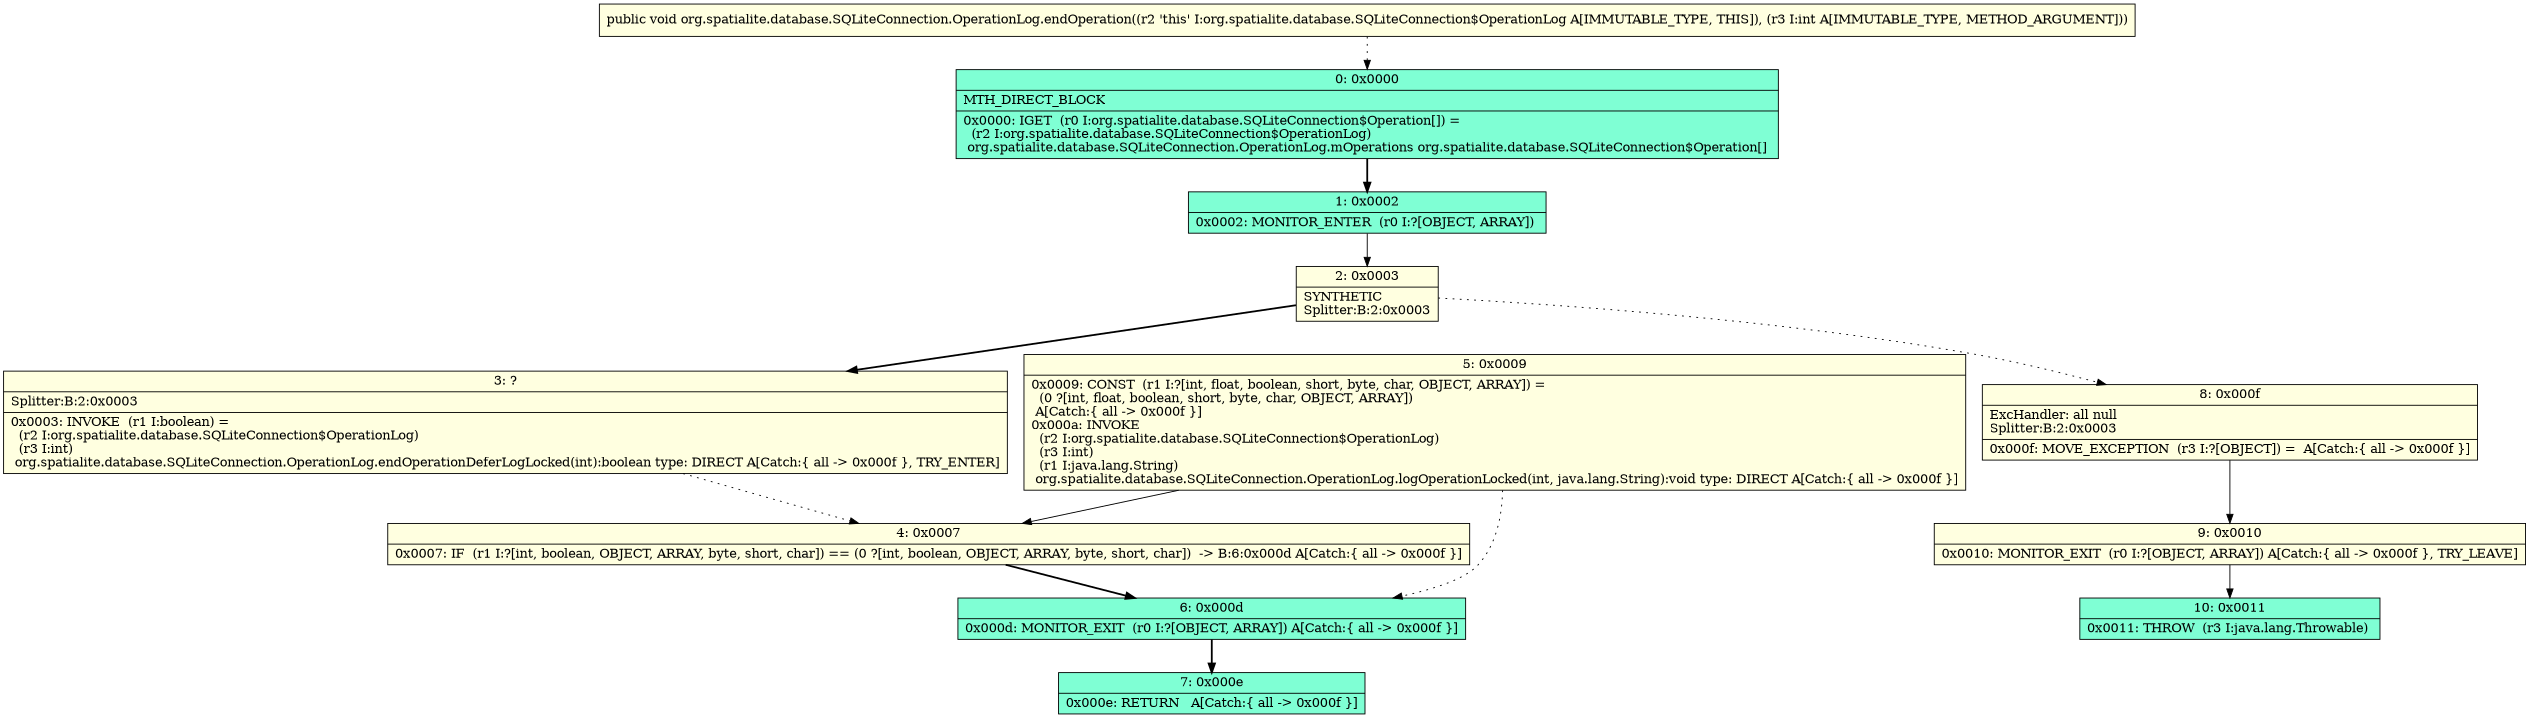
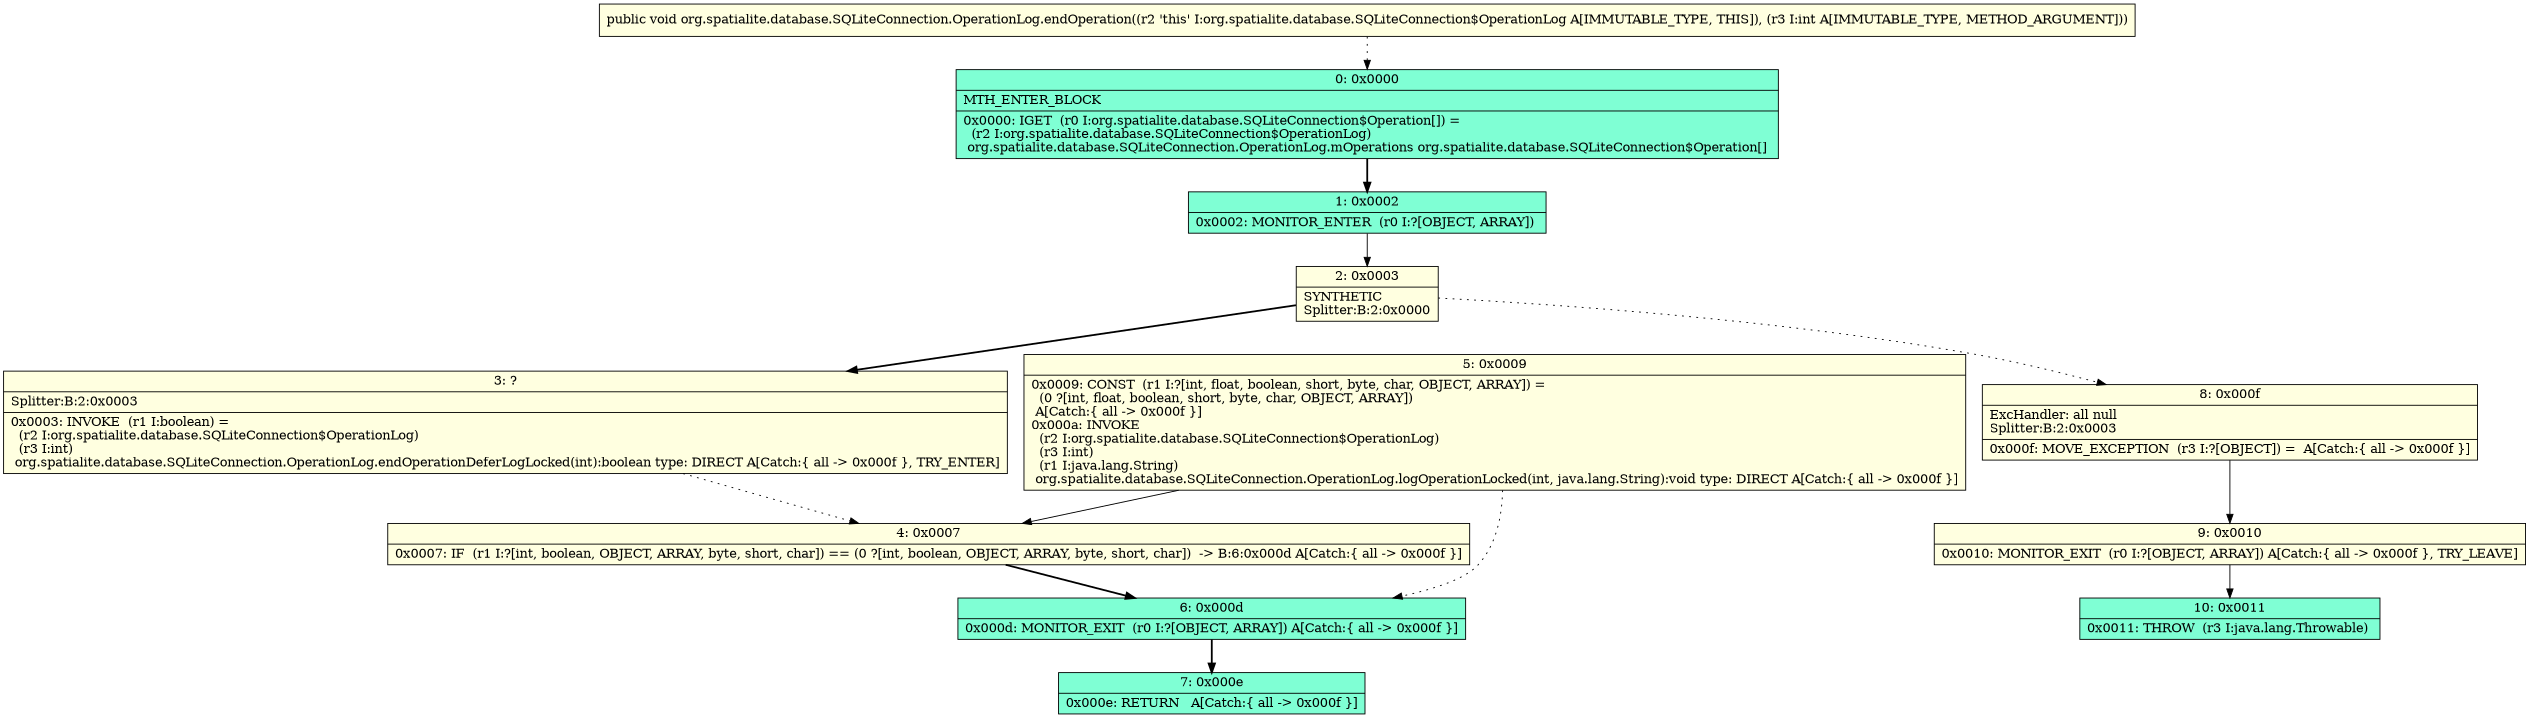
node "0: 0x0000": text "MTH_DIRECT_BLOCK" -> "MTH_ENTER_BLOCK"
node "2: 0x0003": text "Splitter:B:2:0x0003" -> "Splitter:B:2:0x0000"
